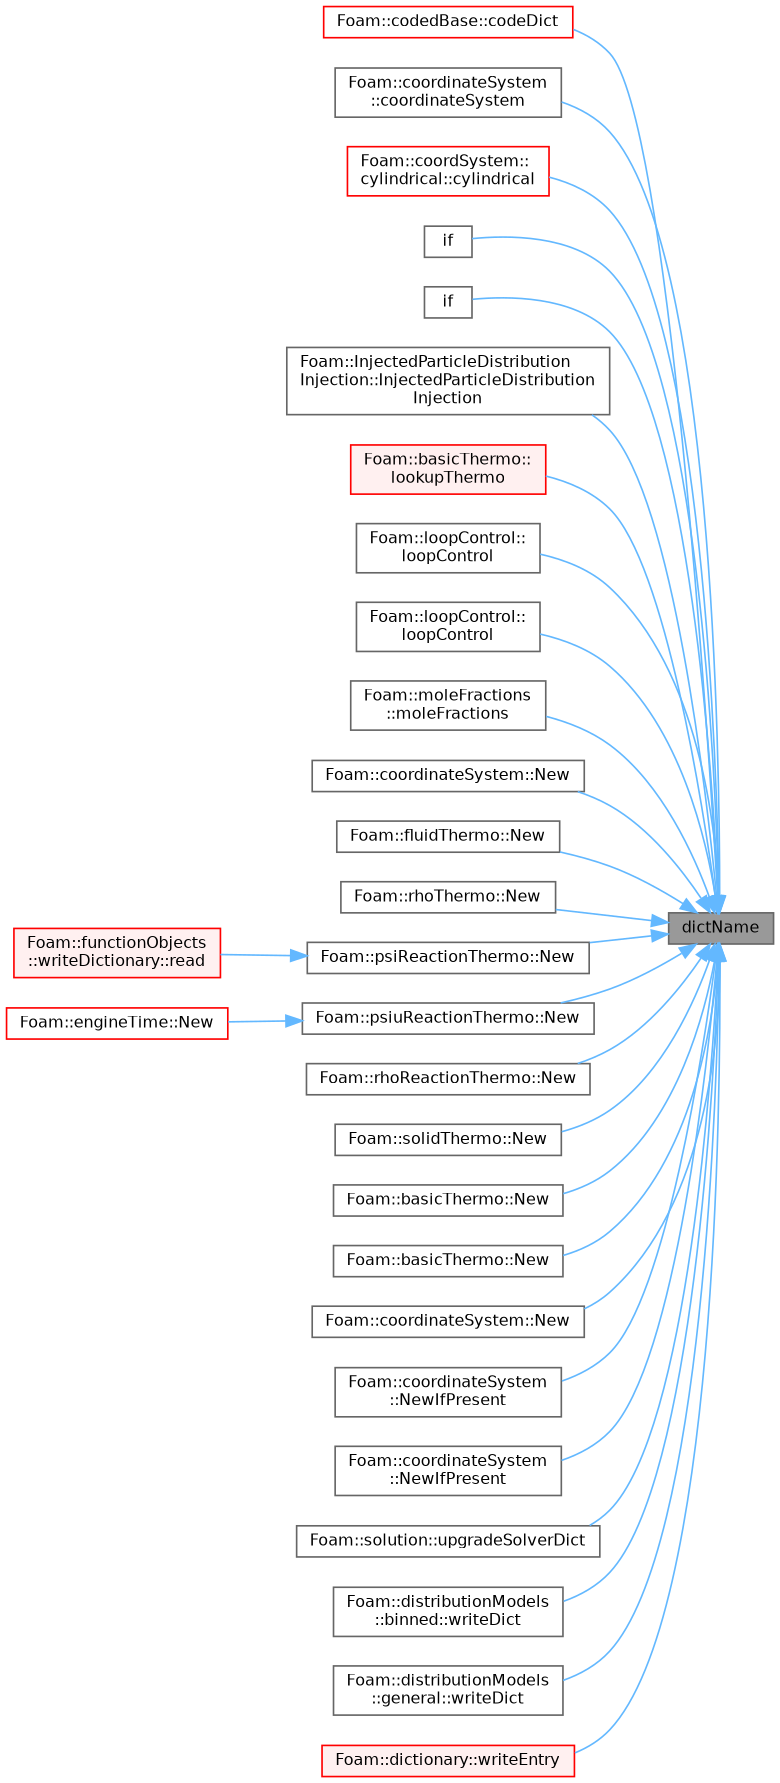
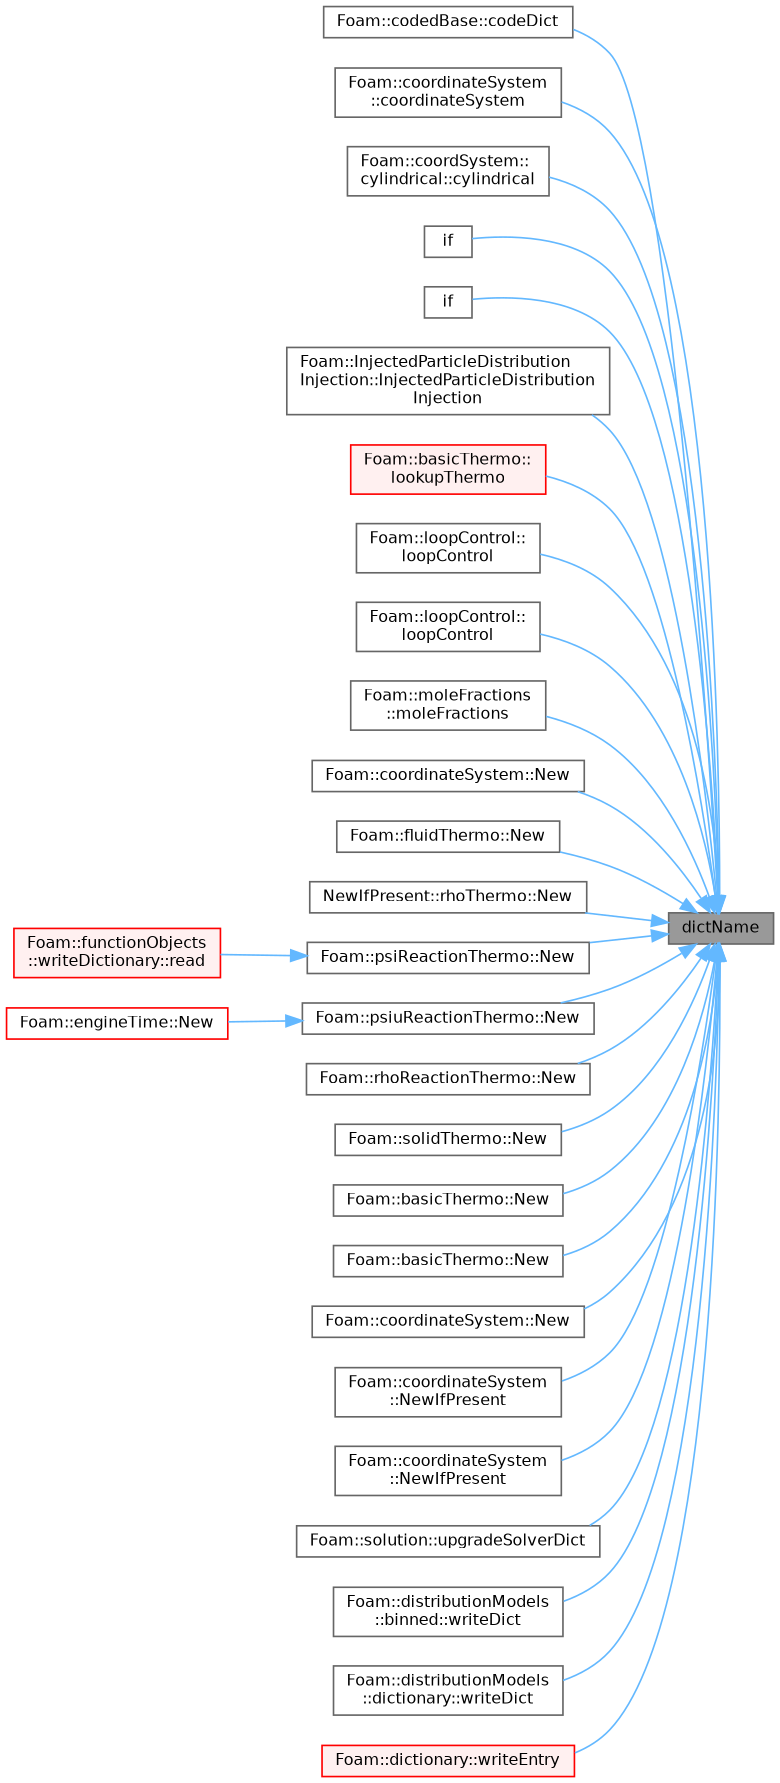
node "Foam::codedBase::codeDict": color red -> grey40
node "Foam::coordSystem:: cylindrical::cylindrical": color red -> grey40
node "Foam::rhoThermo::New": label "Foam::rhoThermo::New" -> "NewIfPresent::rhoThermo::New"
node "Foam::distributionModels ::general::writeDict": label "Foam::distributionModels ::general::writeDict" -> "Foam::distributionModels ::dictionary::writeDict"
